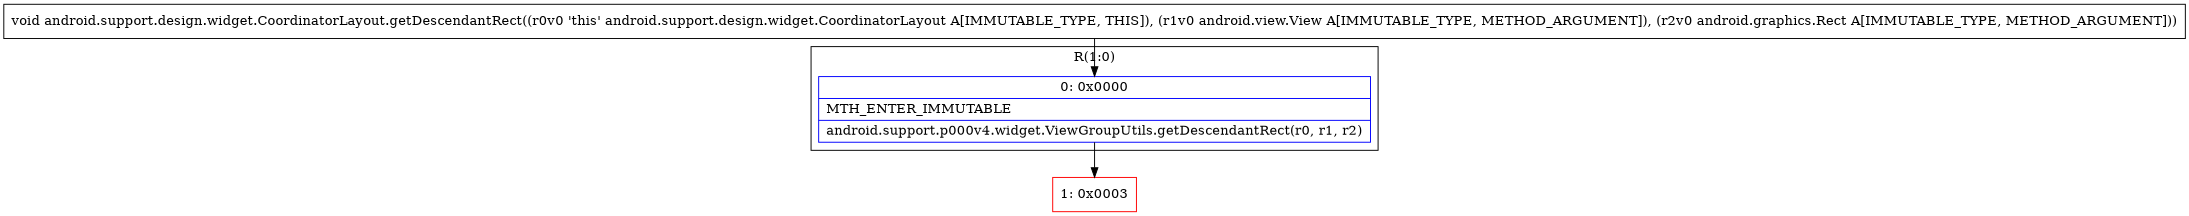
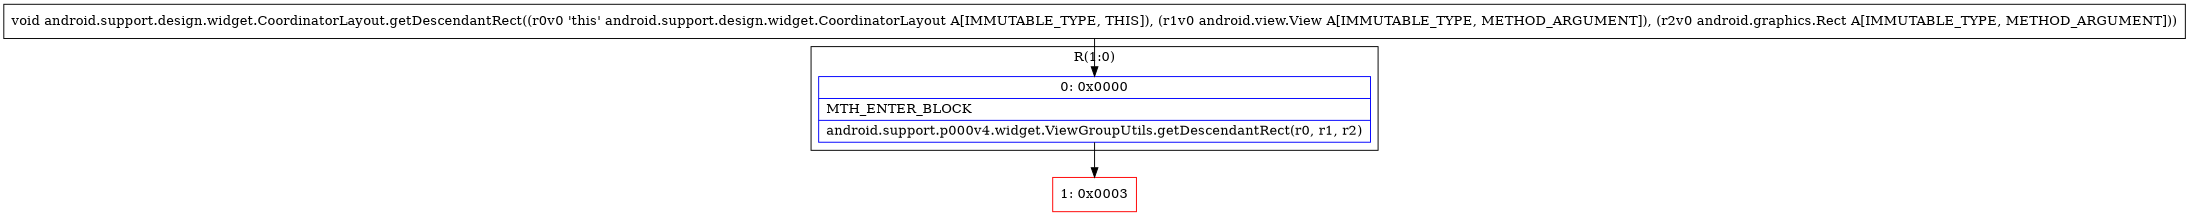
node "0: 0x0000": text "MTH_ENTER_IMMUTABLE" -> "MTH_ENTER_BLOCK"
